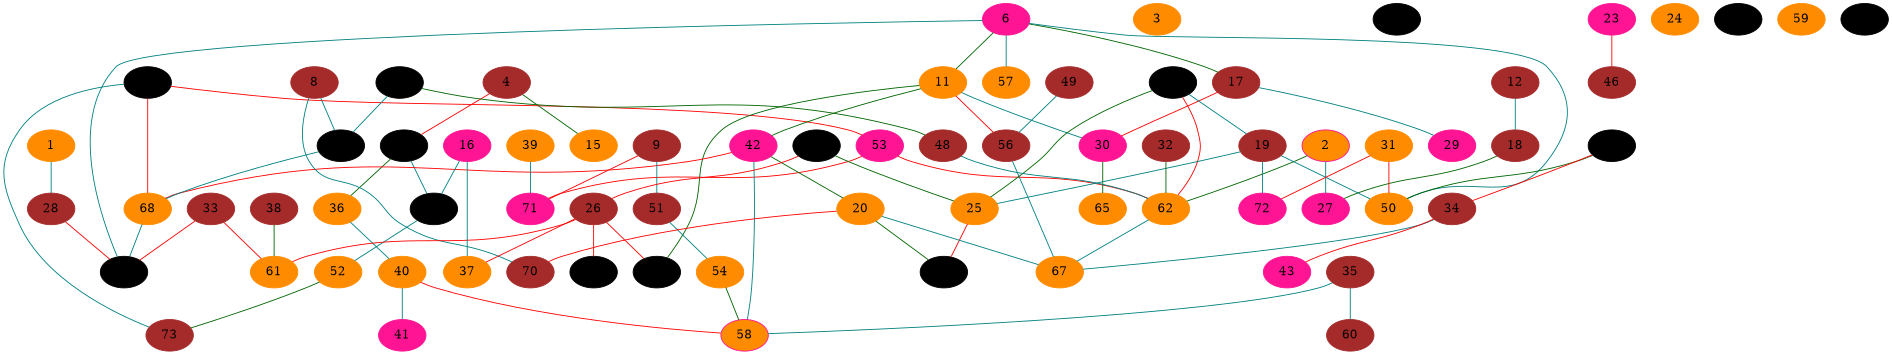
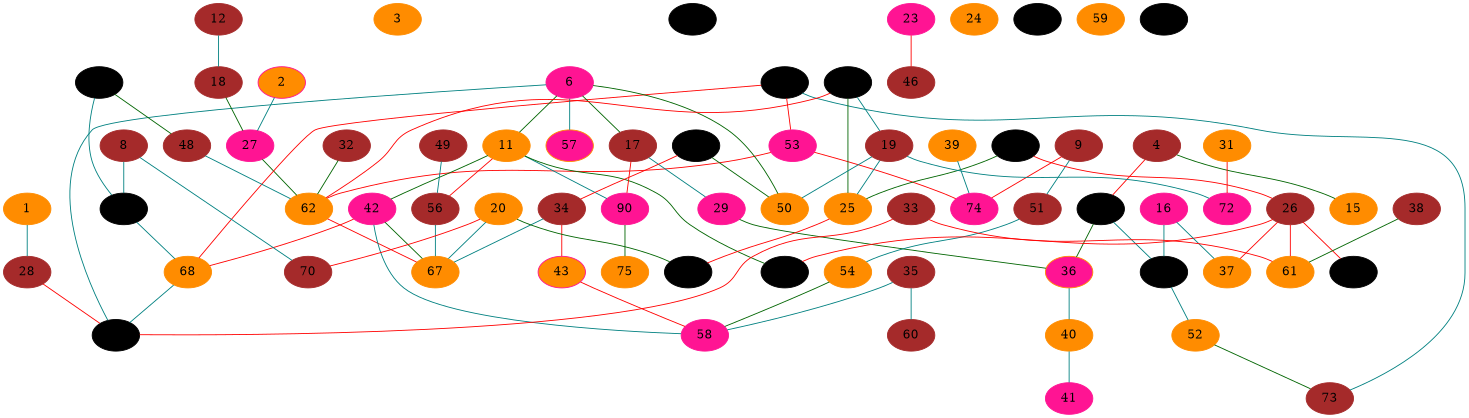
edge "6" -- "50": color teal -> darkgreen
node "57": fillcolor darkorange -> deeppink
node "30": label "30" -> "90"
edge "42" -- "20": now "42" -- "67"
edge "31" -- "50": removed
edge "2" -- "62": now "27" -- "62"
node "36": fillcolor darkorange -> deeppink
node "71": label "71" -> "74"
node "65": label "65" -> "75"
edge "62" -- "67": color teal -> red
edge "29" -- "36": added
node "43": fillcolor deeppink -> darkorange
edge "40" -- "58": now "43" -- "58"
node "58": fillcolor darkorange -> deeppink
